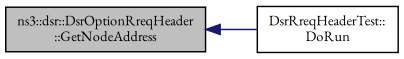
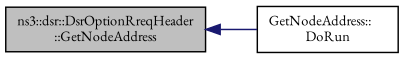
node "DsrRreqHeaderTest:: DoRun": label "DsrRreqHeaderTest:: DoRun" -> "GetNodeAddress:: DoRun"
